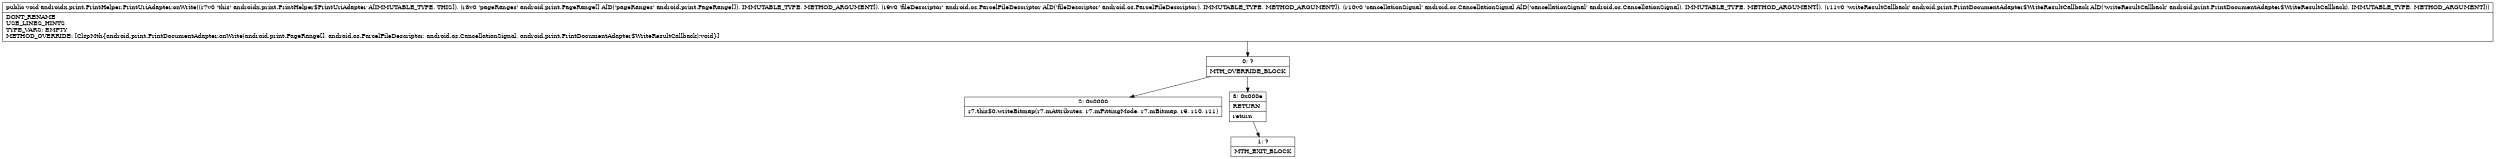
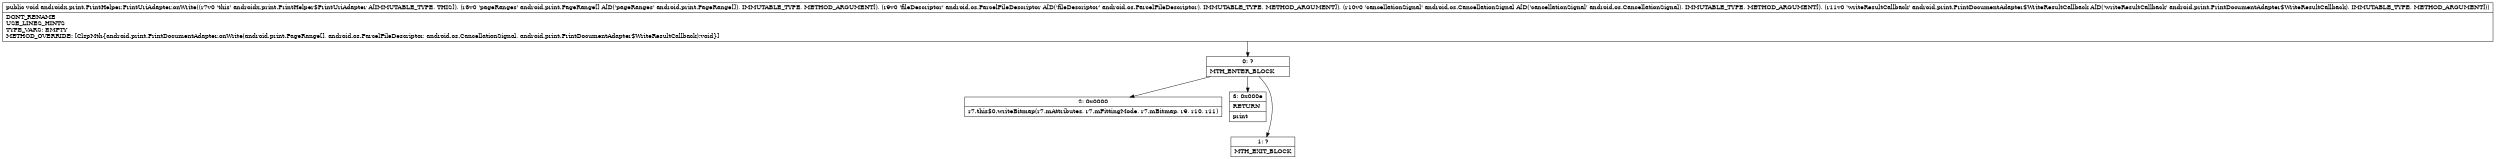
node "0: ?": text "MTH_OVERRIDE_BLOCK" -> "MTH_ENTER_BLOCK"
node "3: 0x000e": text "return" -> "print"
edge "3: 0x000e" -> "1: ?": now "0: ?" -> "1: ?"
